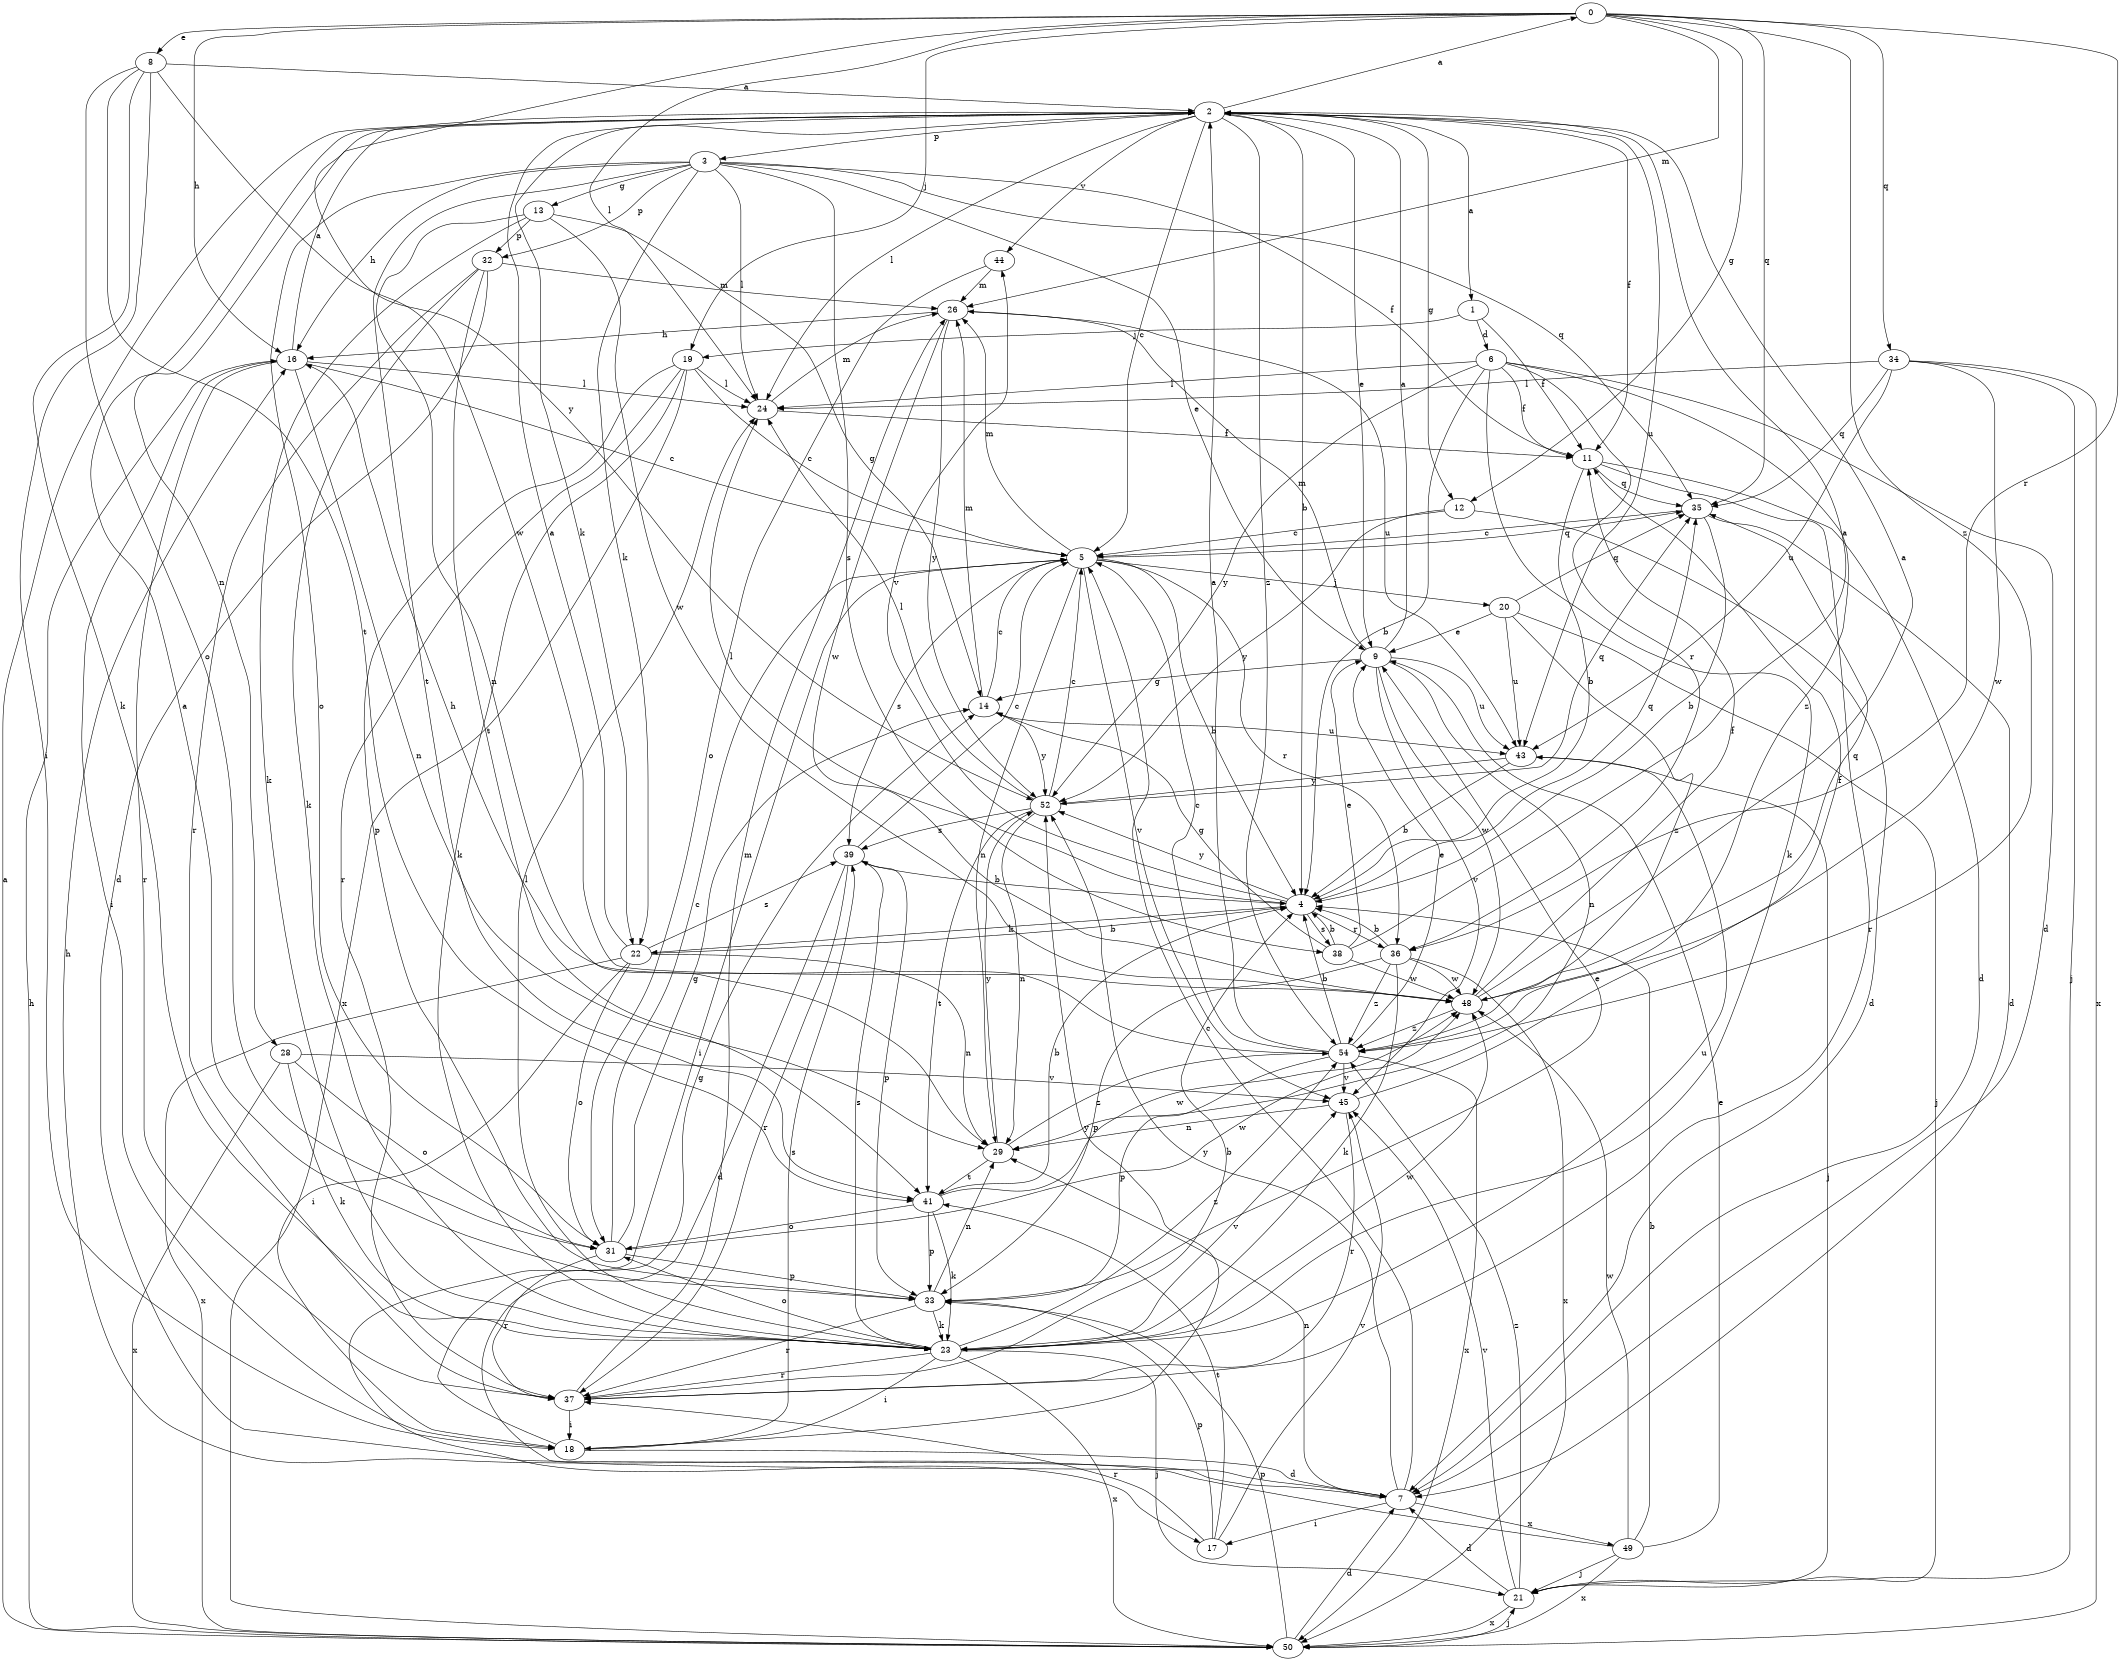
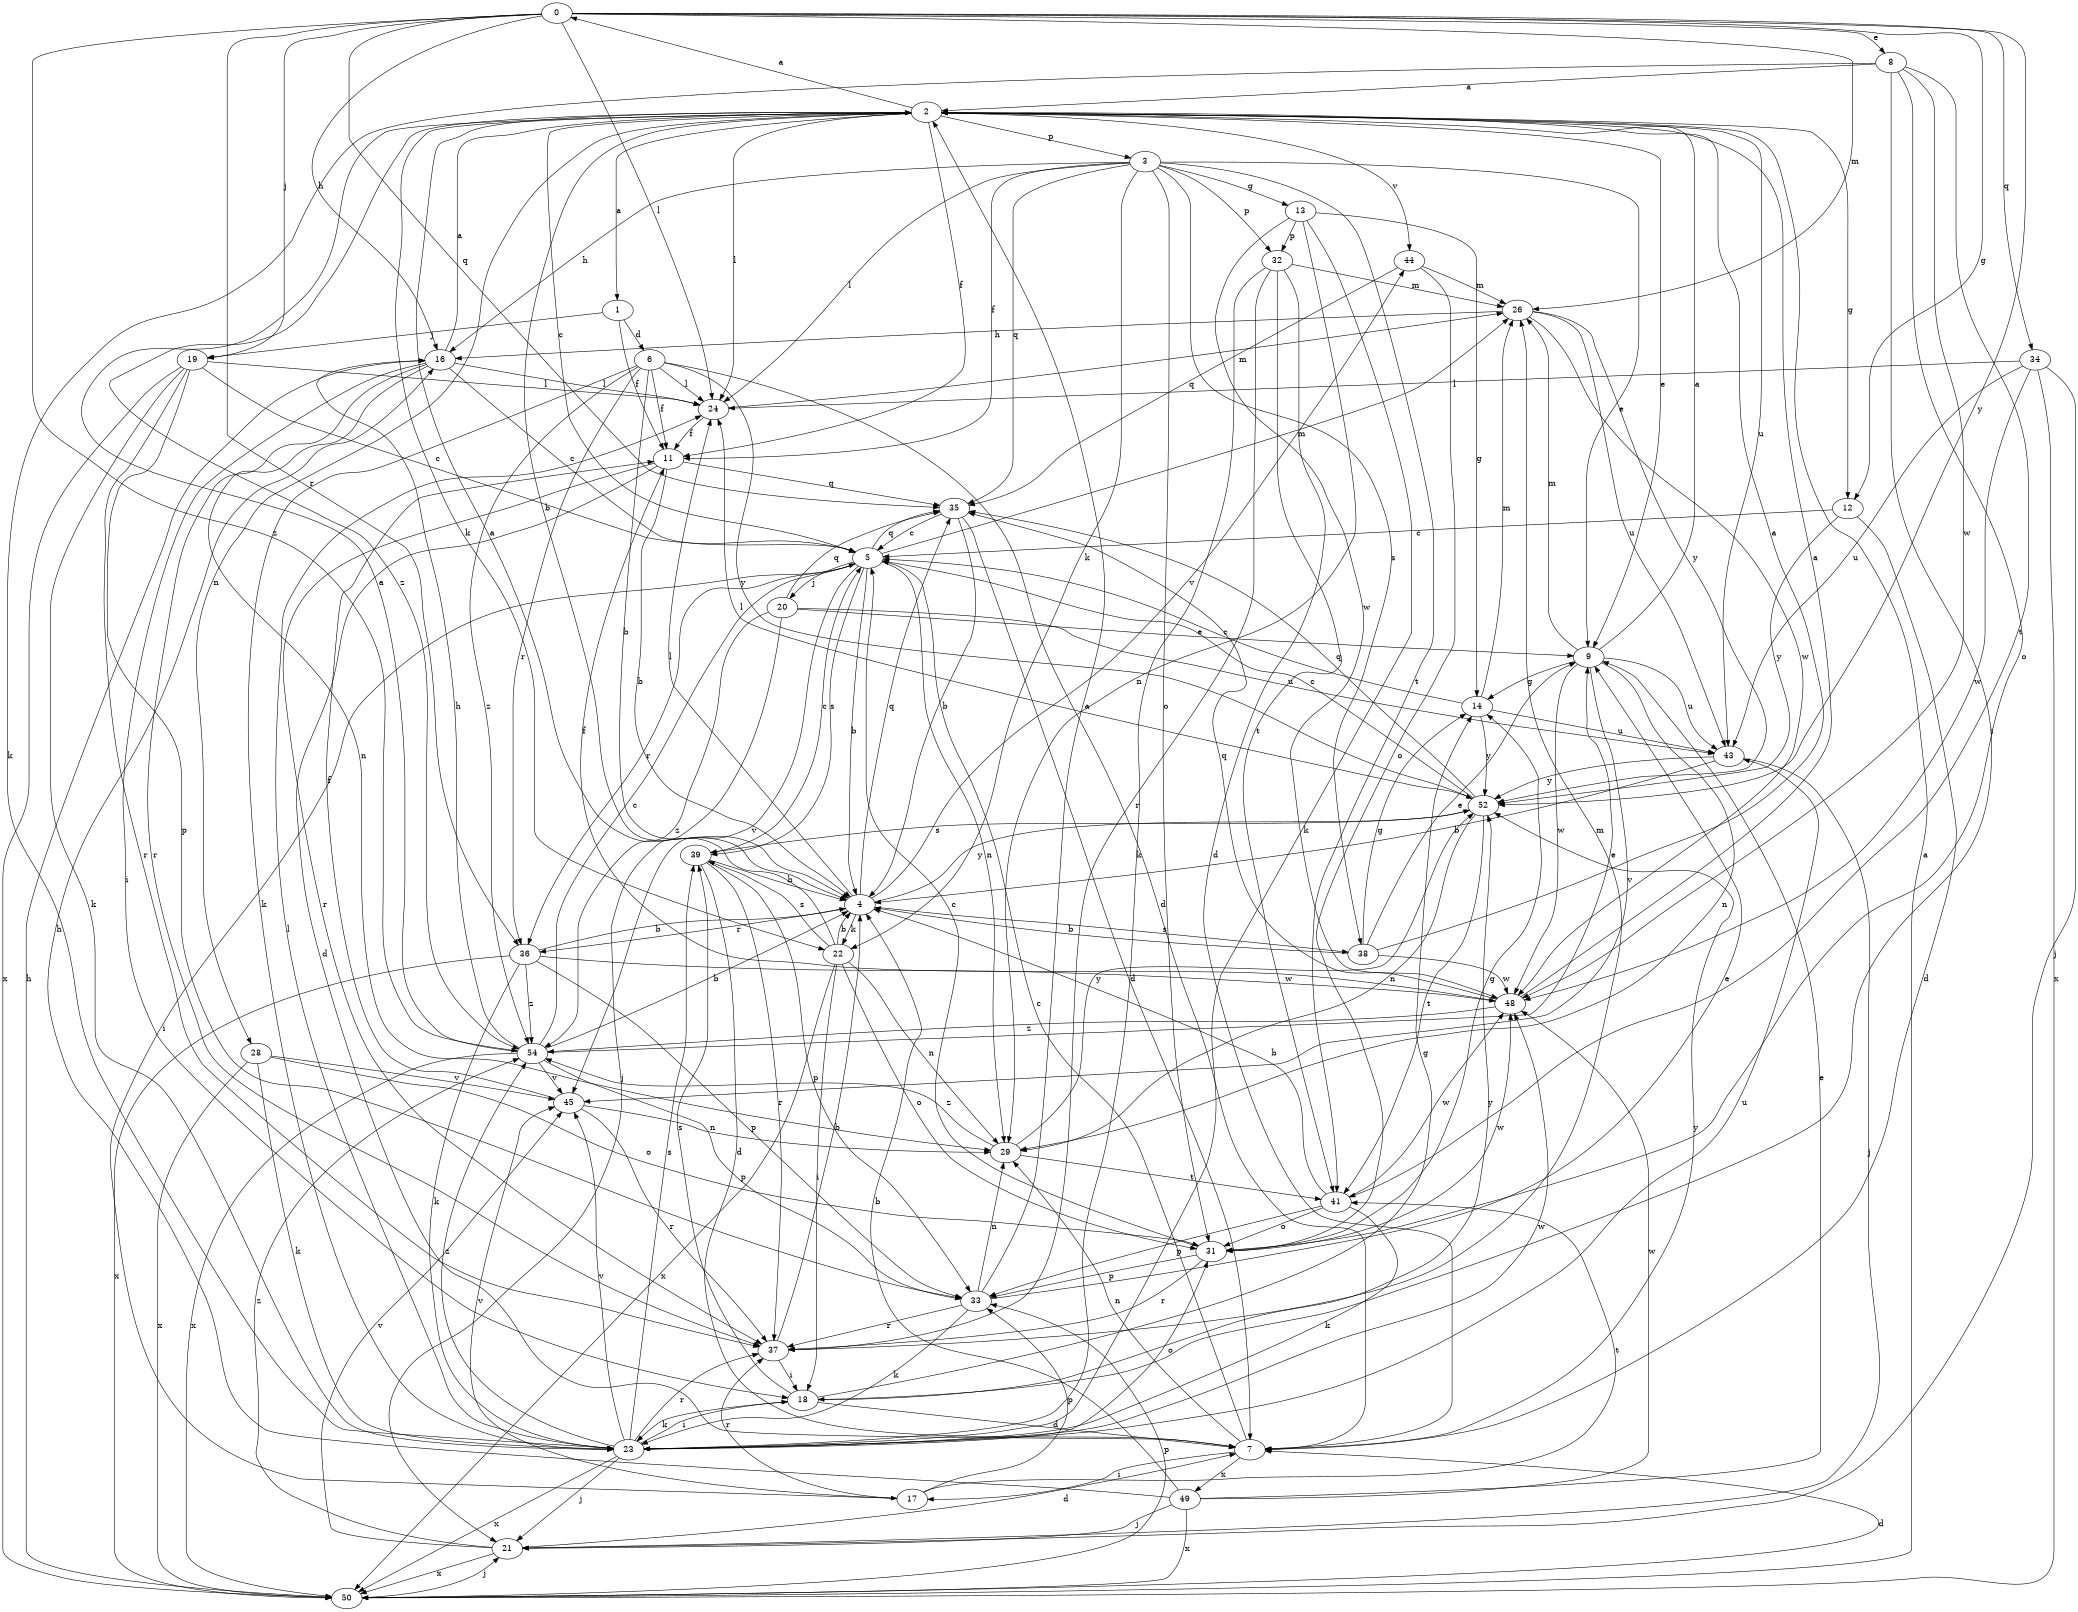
edge "34" -> "35": now "44" -> "35"
edge "18" -> "23": added, label "k"
